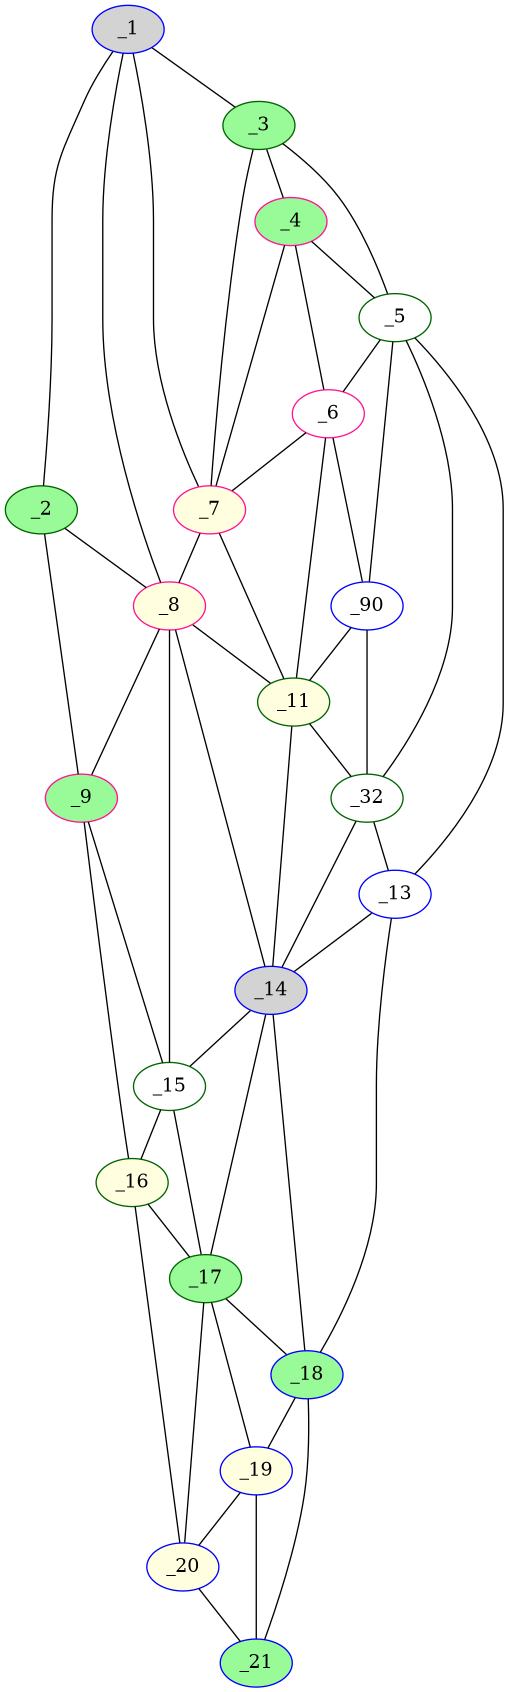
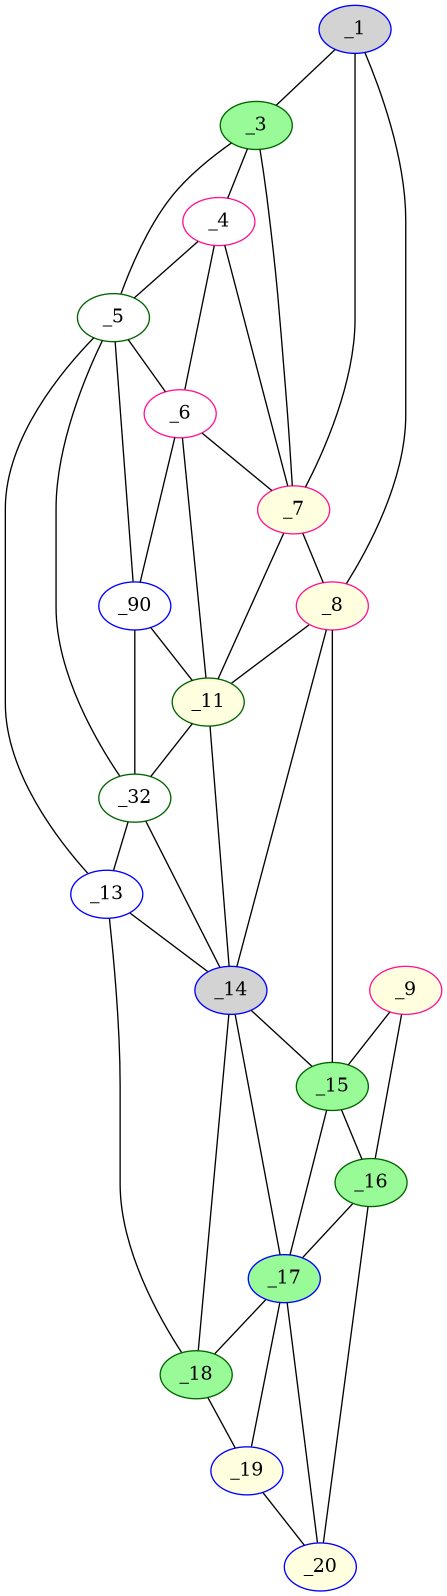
node "_4": fillcolor palegreen -> white
node "_2": removed
edge "_8" -- "_9": removed
node "_9": fillcolor palegreen -> lightyellow
node "_15": fillcolor white -> palegreen
node "_16": fillcolor lightyellow -> palegreen
node "_17": color darkgreen -> blue
node "_18": color blue -> darkgreen
node "_21": removed
